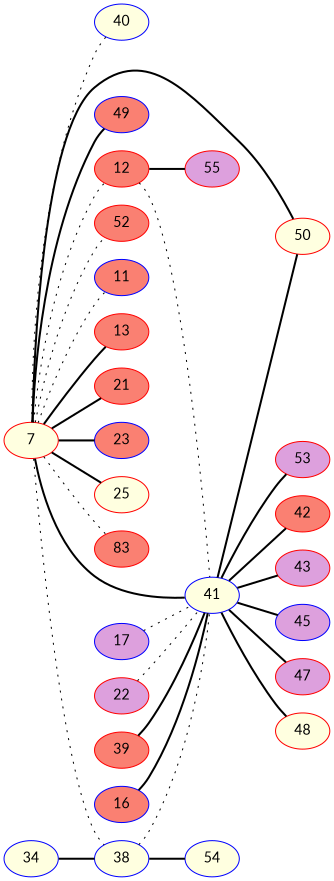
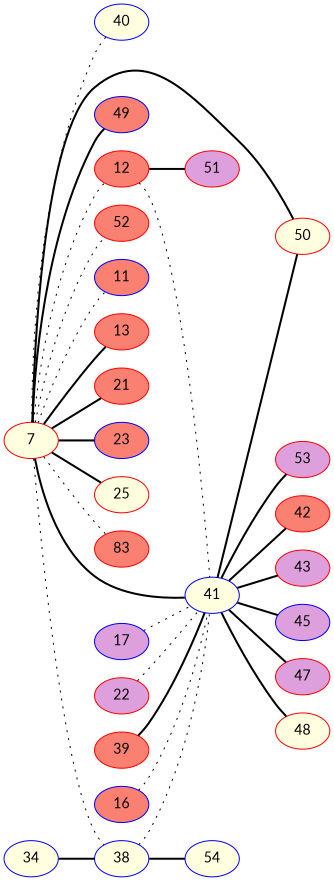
node "55": label "55" -> "51"
edge "41" -- "16": style bold -> dotted
